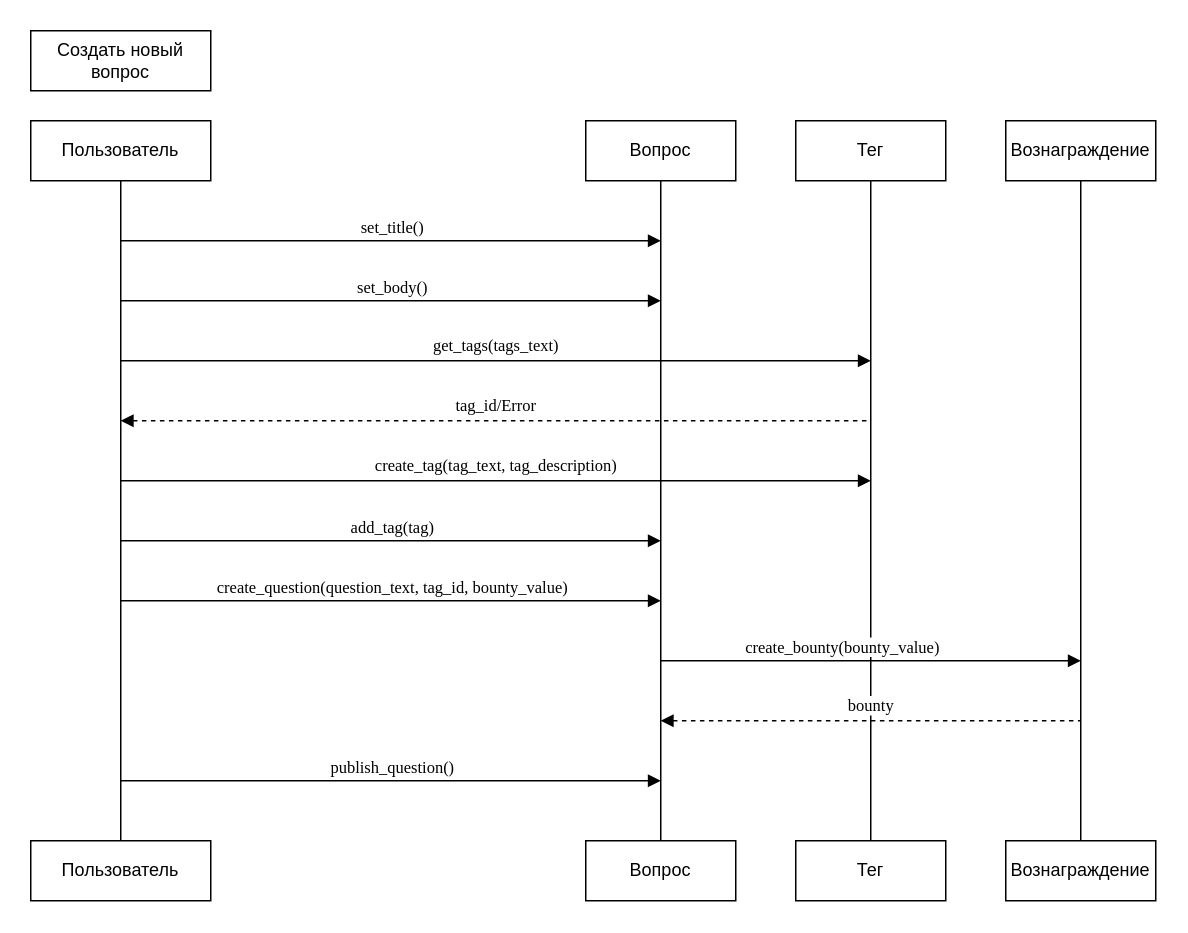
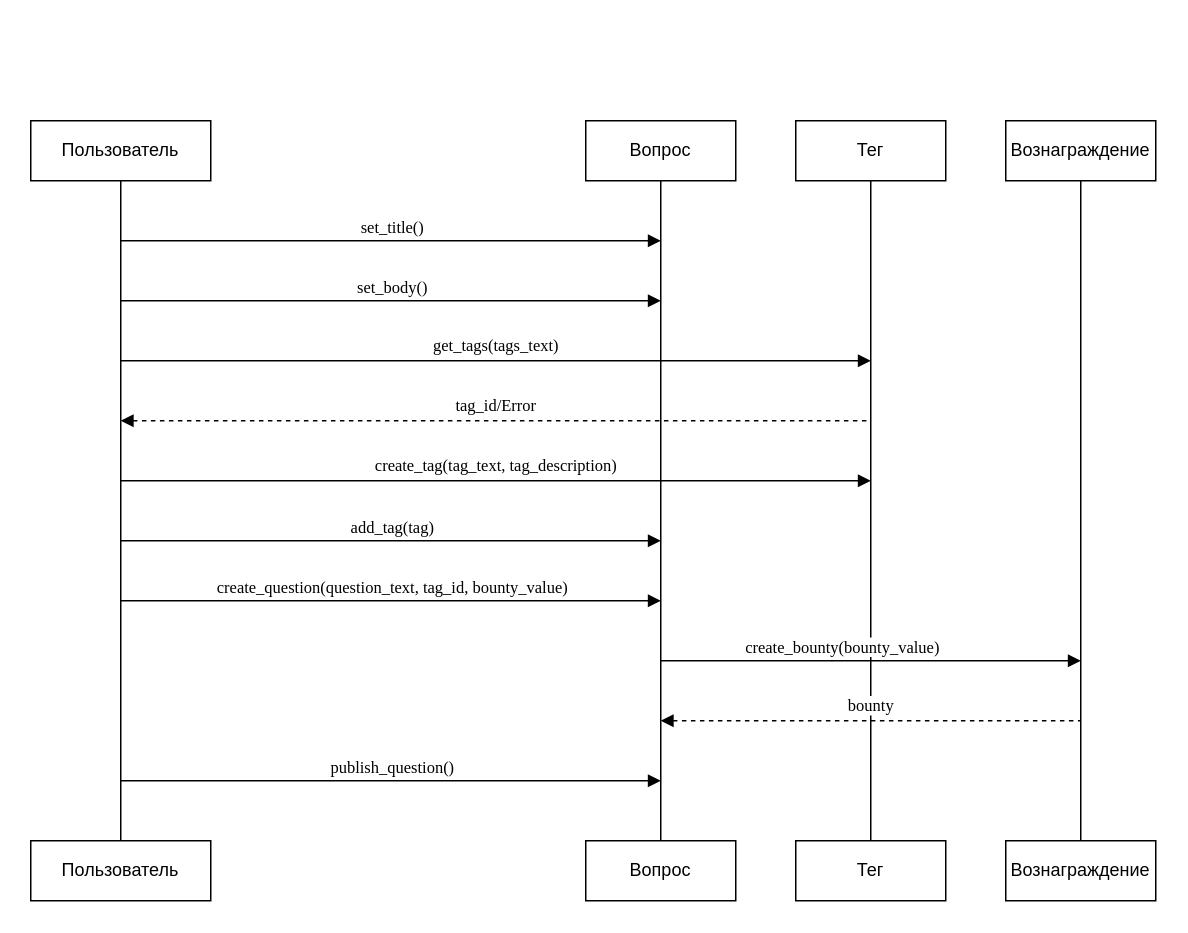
node "Создать новый вопрос": removed
